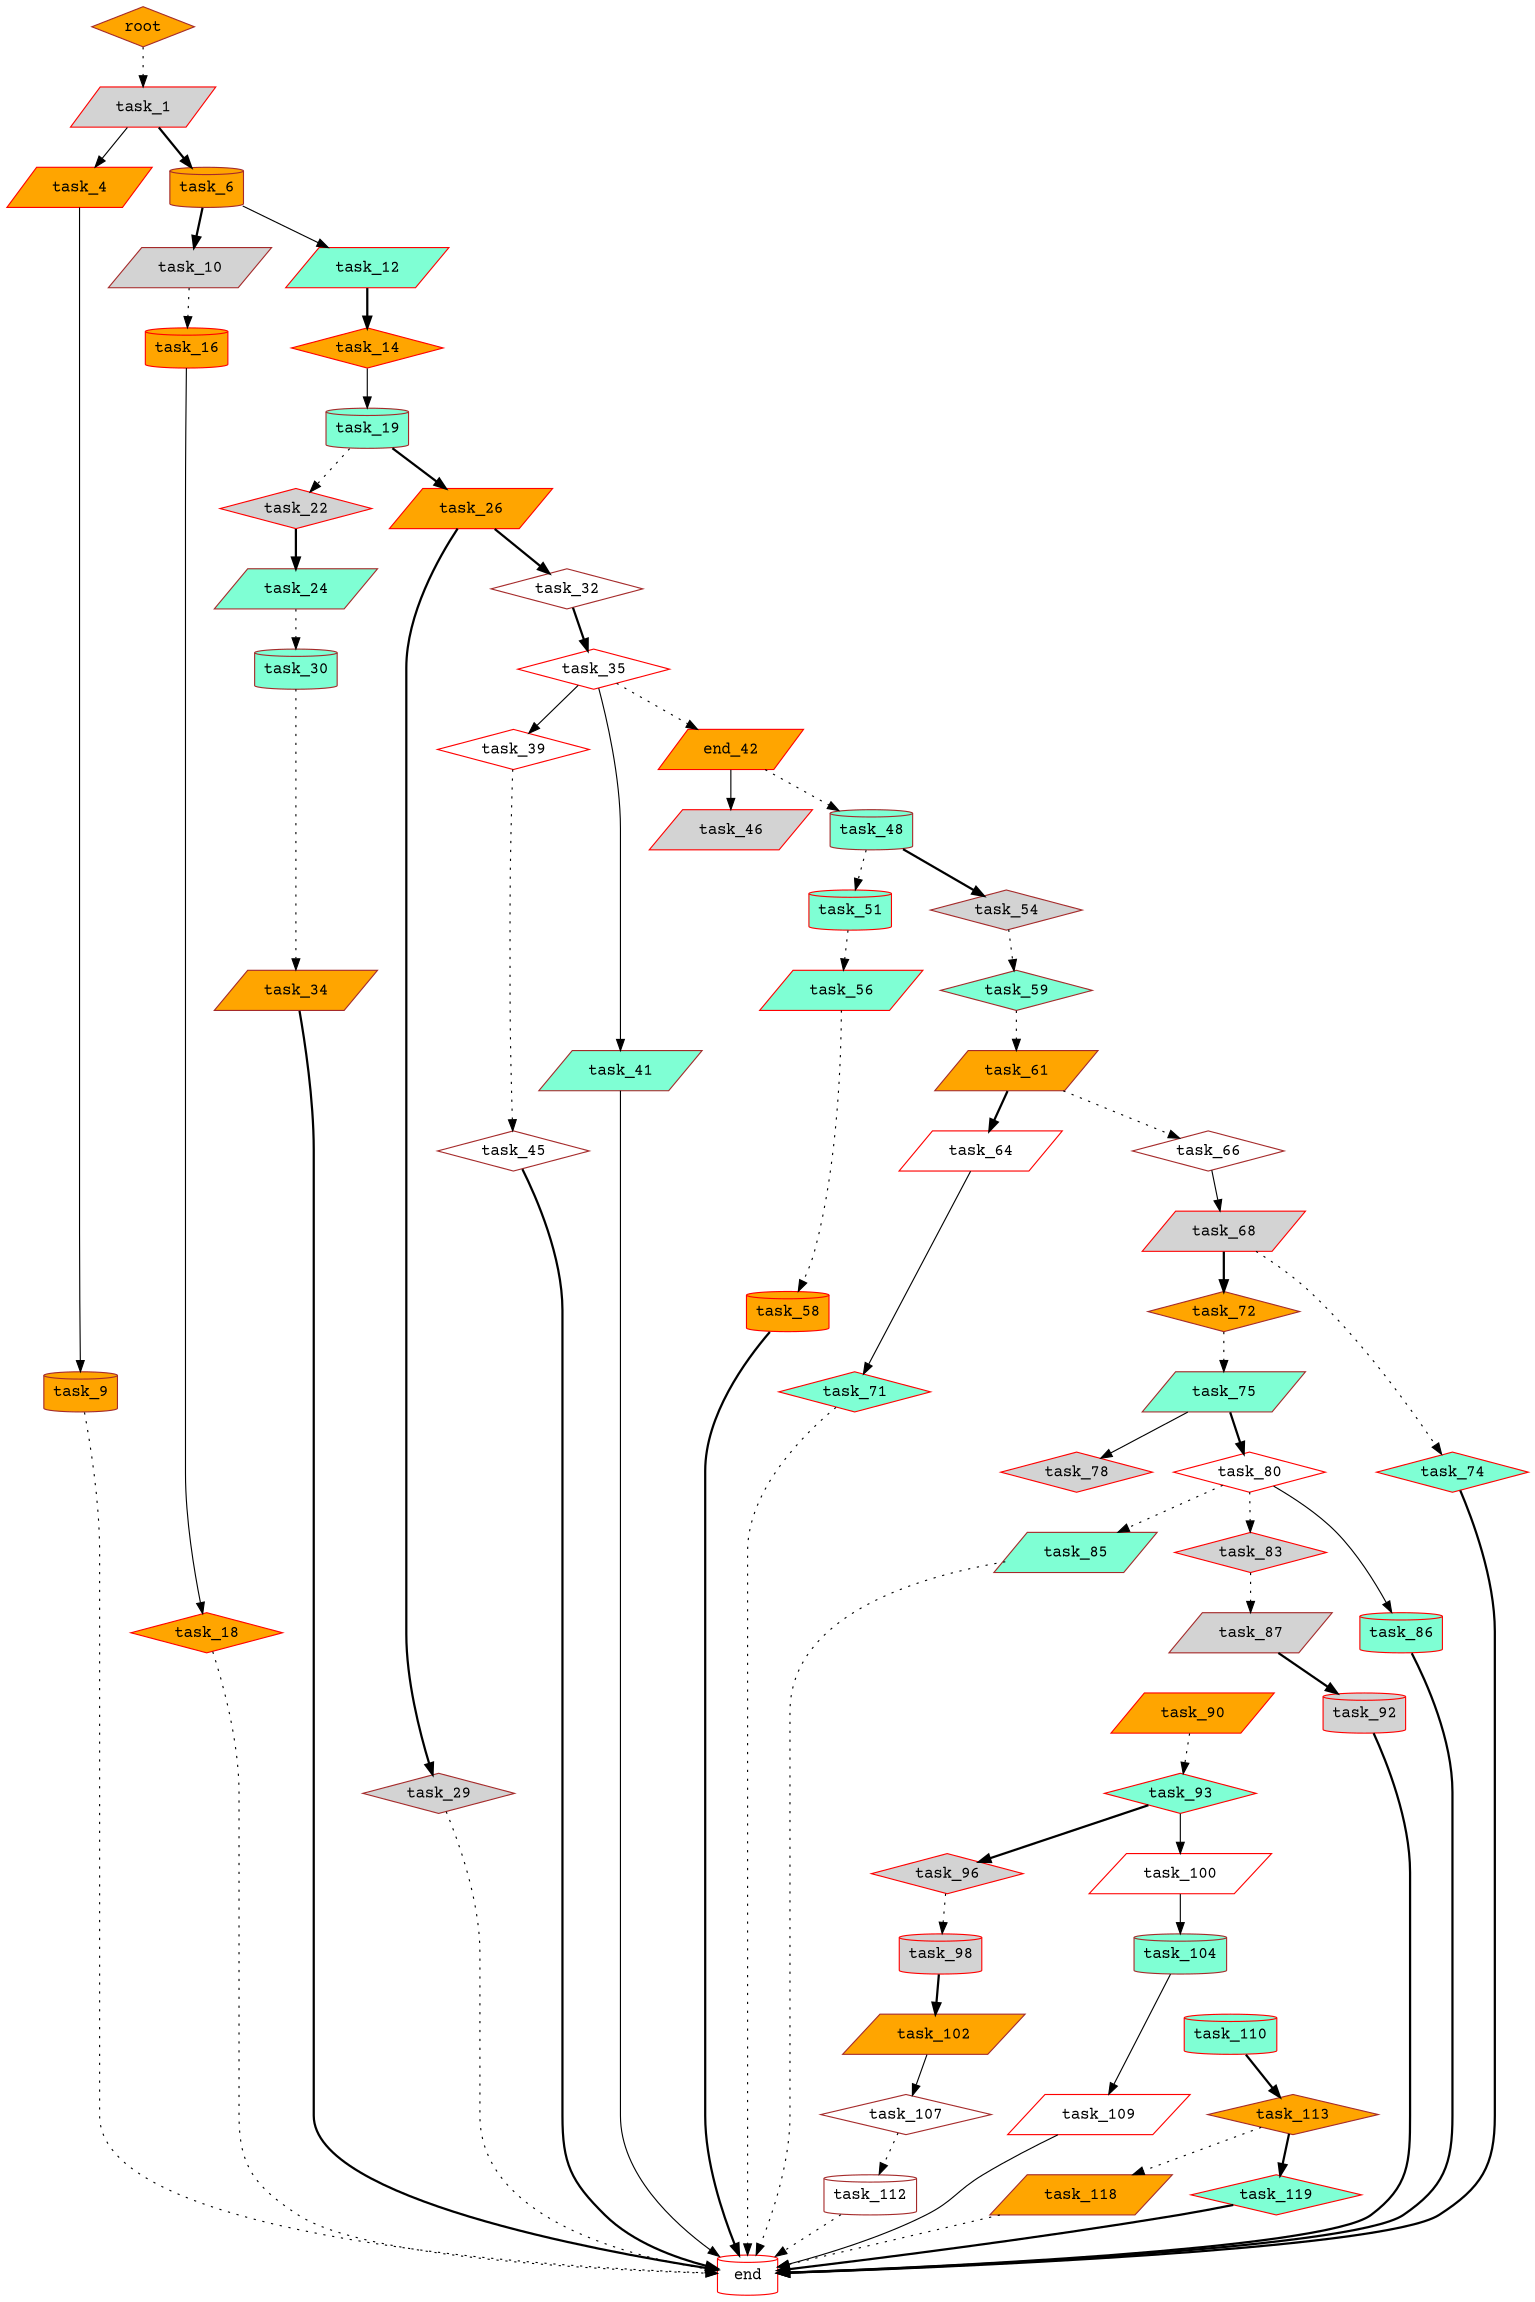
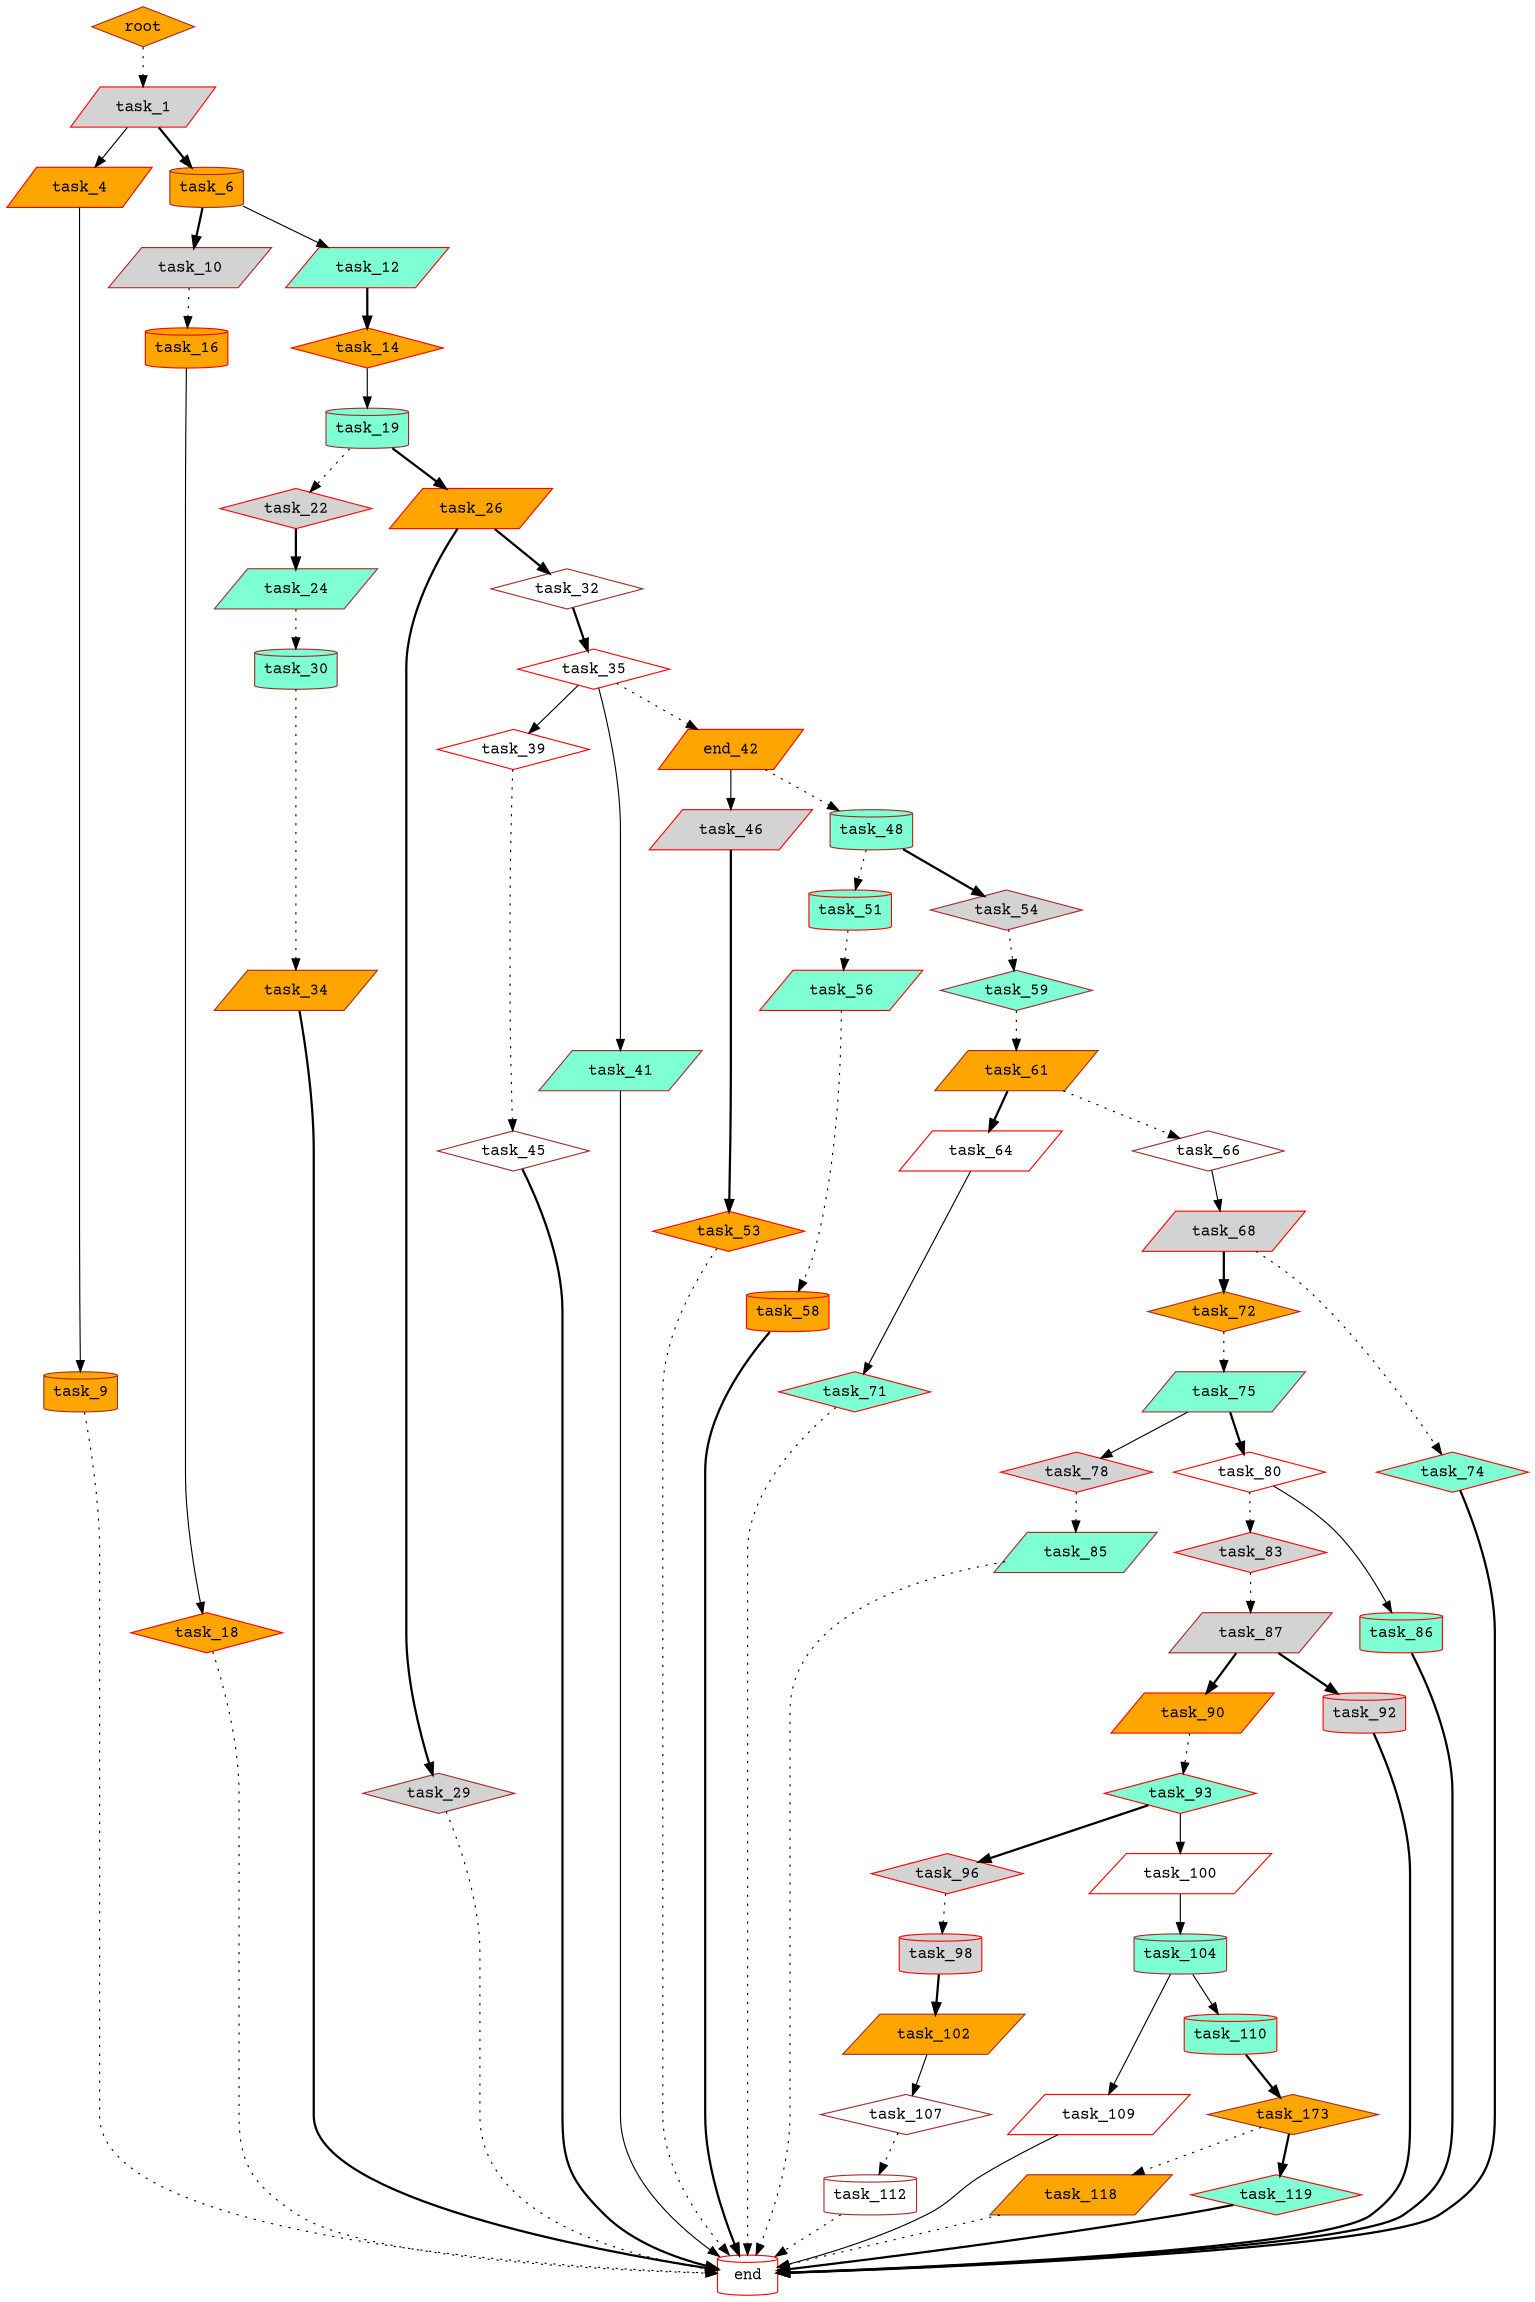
node "task_53": added
edge "task_80" -> "task_85": now "task_78" -> "task_85"
edge "task_87" -> "task_90": added
edge "task_104" -> "task_110": added
node "task_113": label "task_113" -> "task_173"
